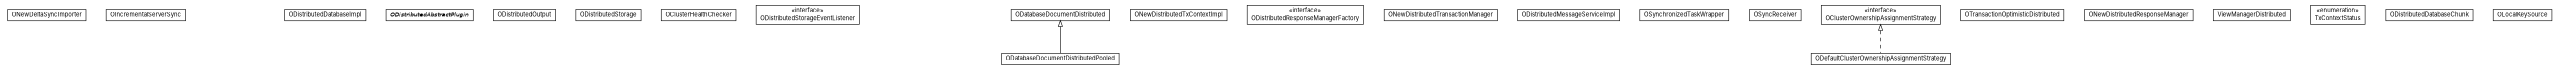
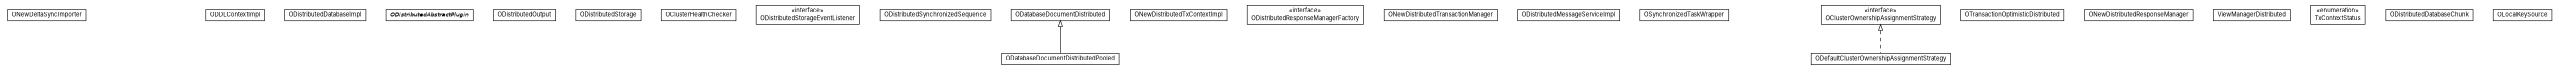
node "OIncrementalServerSync": removed
node "ODDLContextImpl": added
node "ODistributedSynchronizedSequence": added
node "OSyncReceiver": removed
